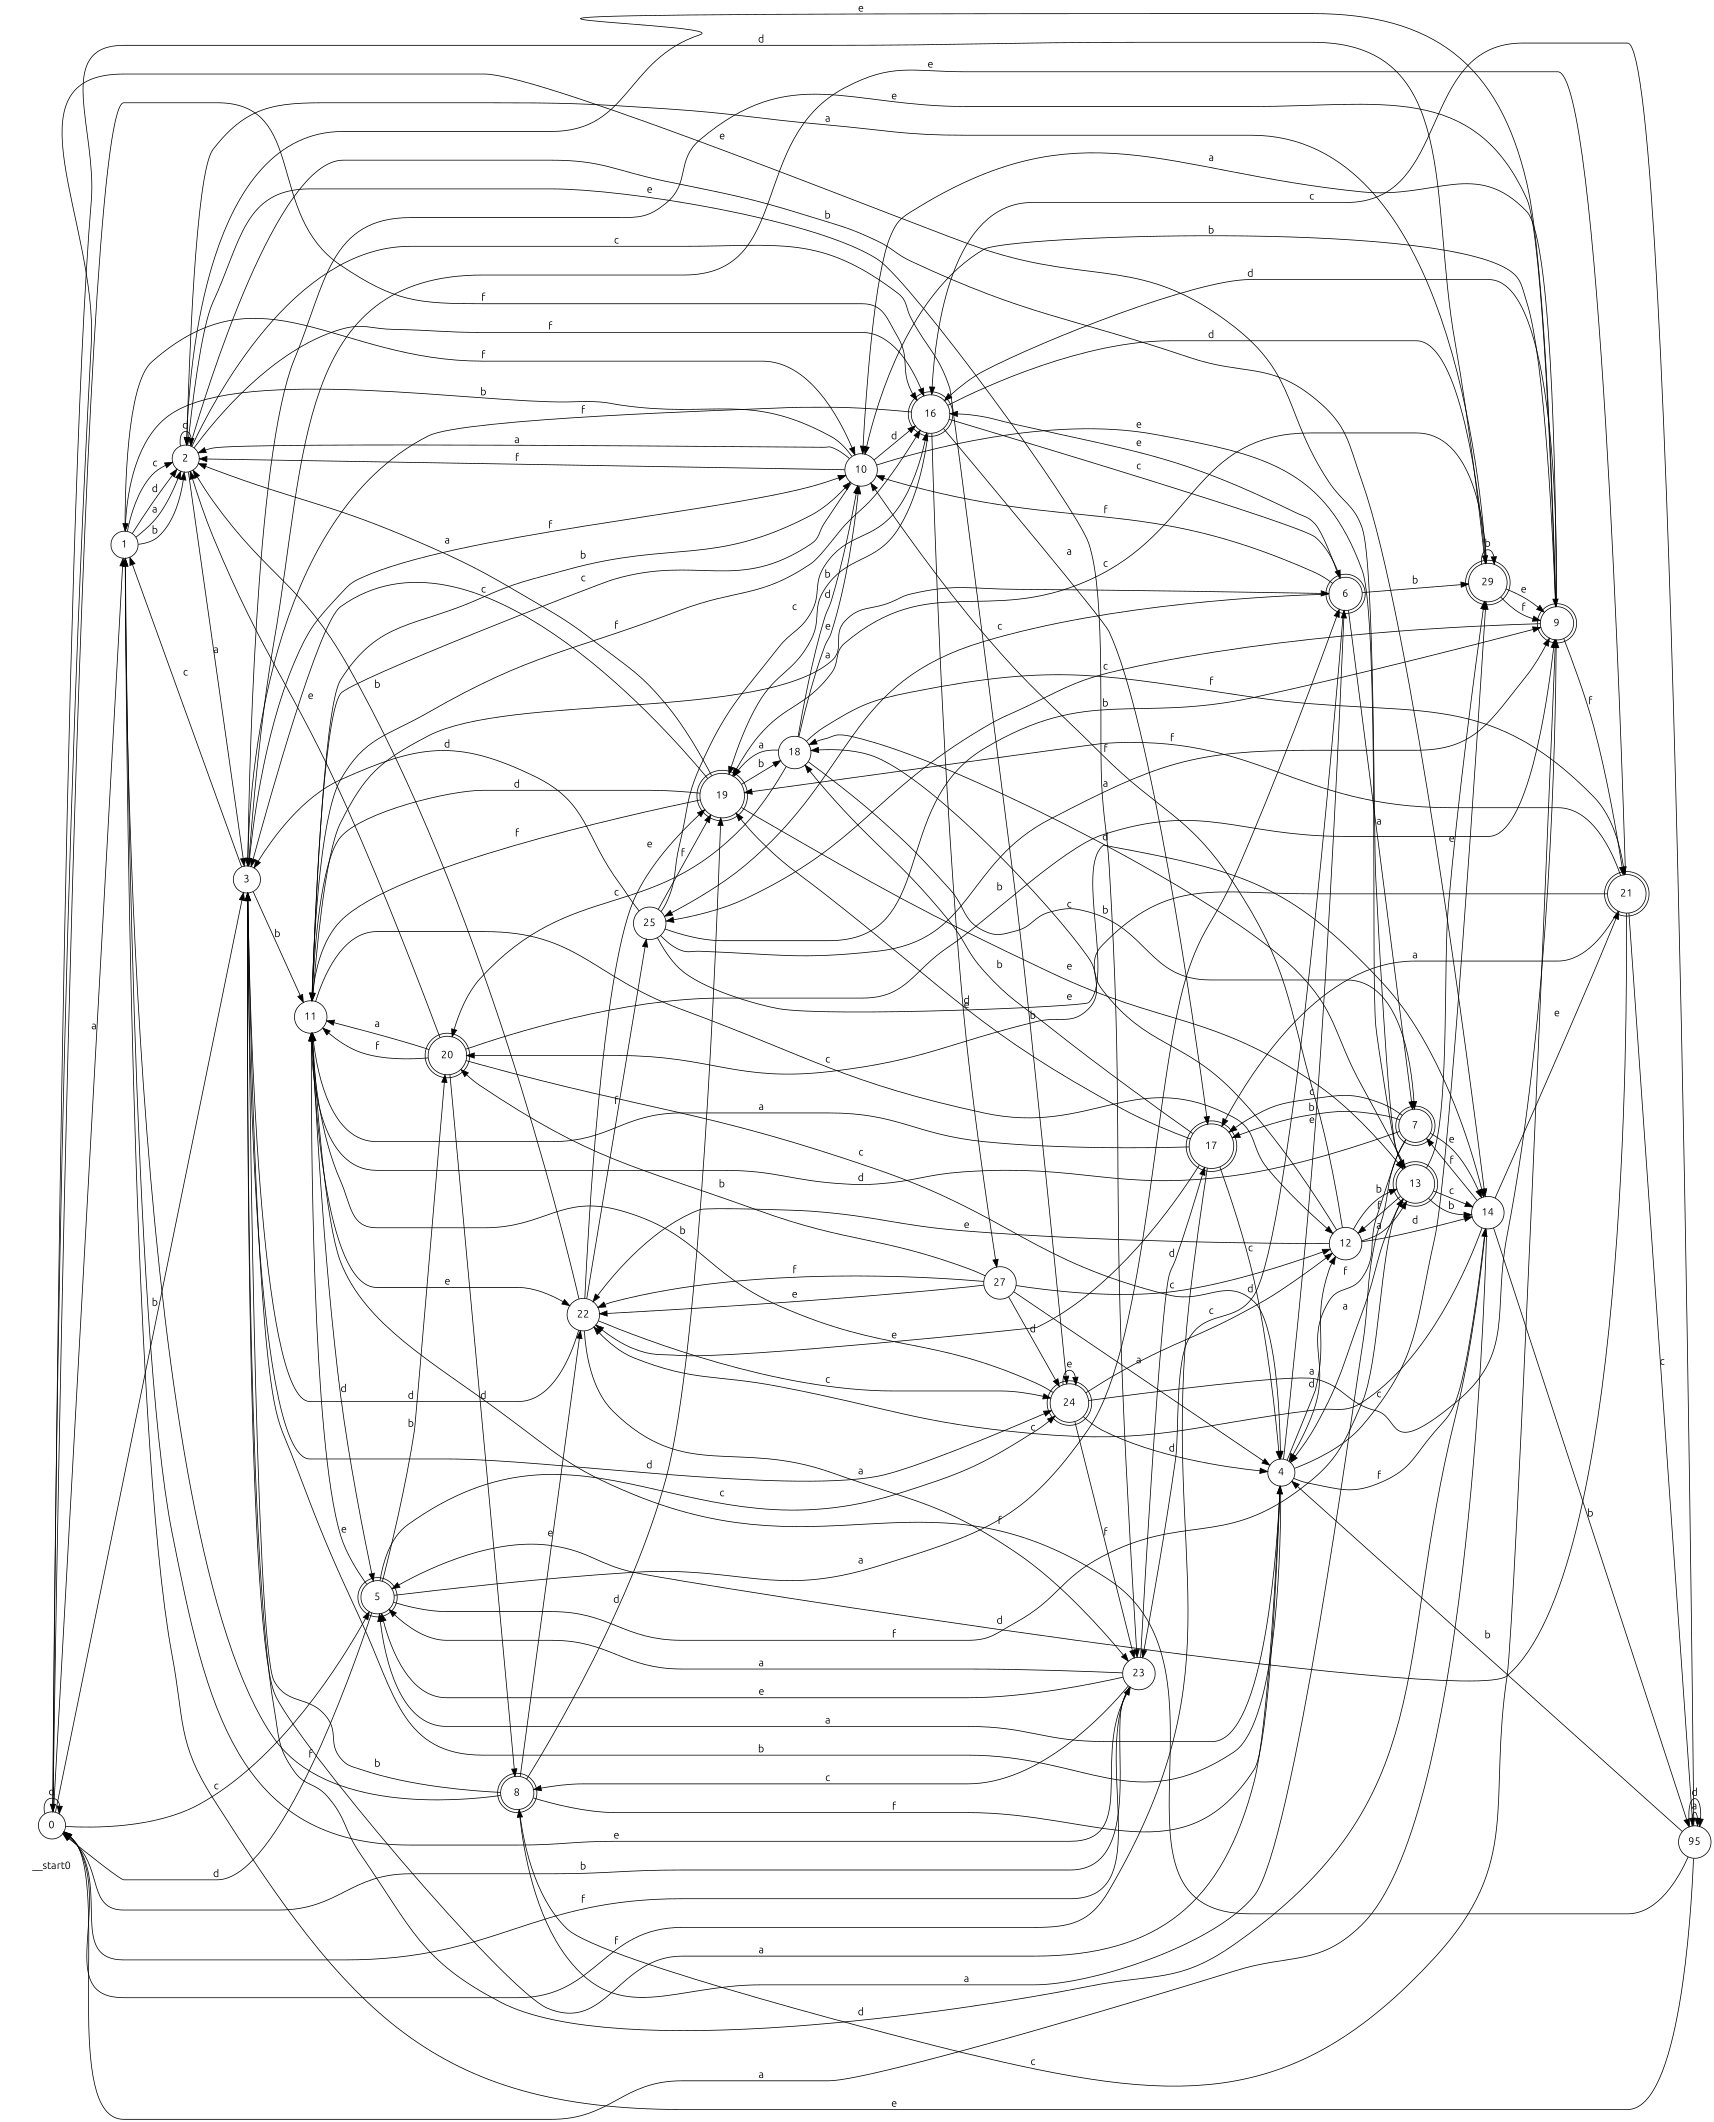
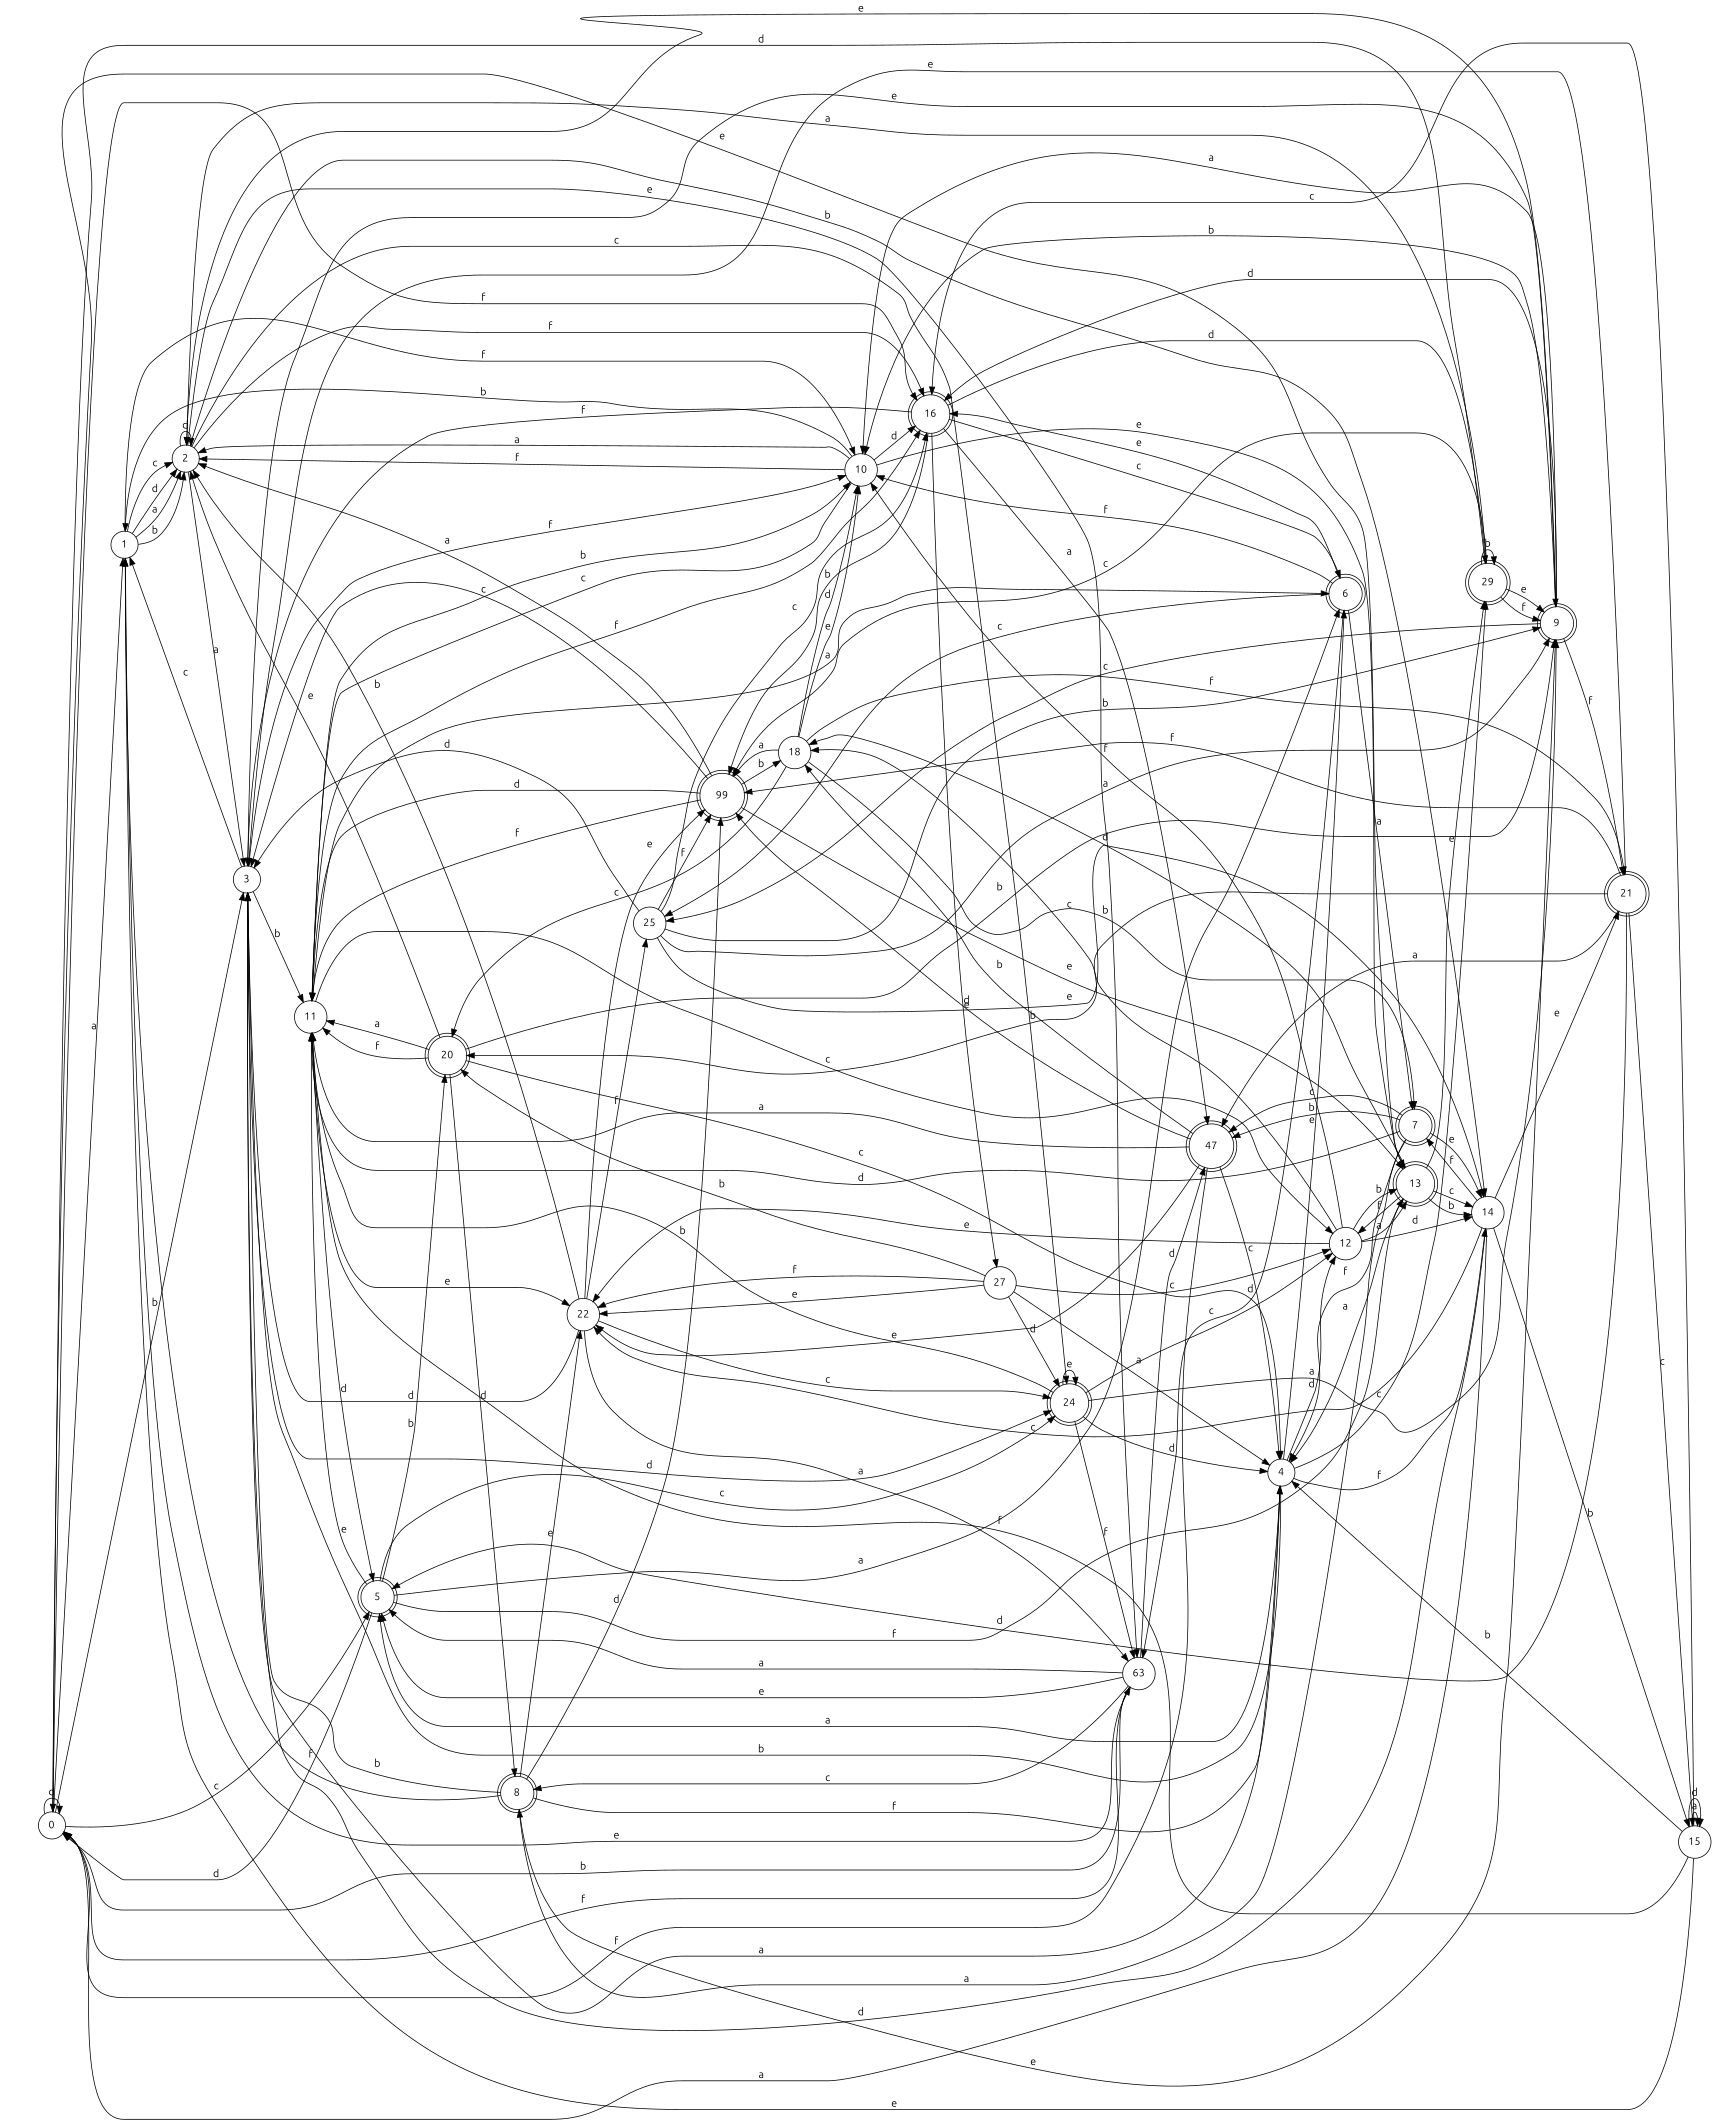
edge "6" -> "29": removed, label "b"
node "19": label "19" -> "99"
node "17": label "17" -> "47"
node "23": label "23" -> "63"
node "95": label "95" -> "15"
node "__start0": removed
edge "8" -> "9": label "c" -> "e"
